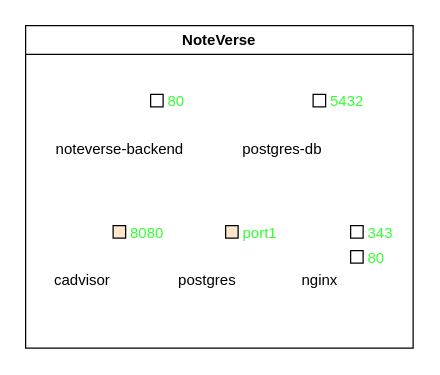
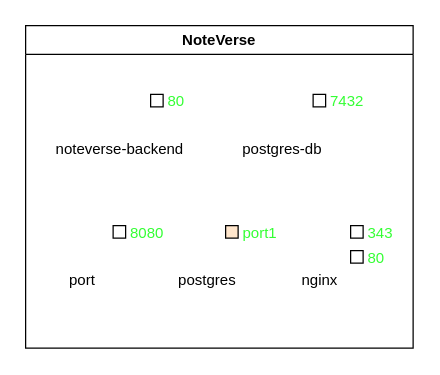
node "5432": label "5432" -> "7432"
node "8080": fillcolor #ffe6cc -> #ffffff
node "cadvisor": label "cadvisor" -> "port"
